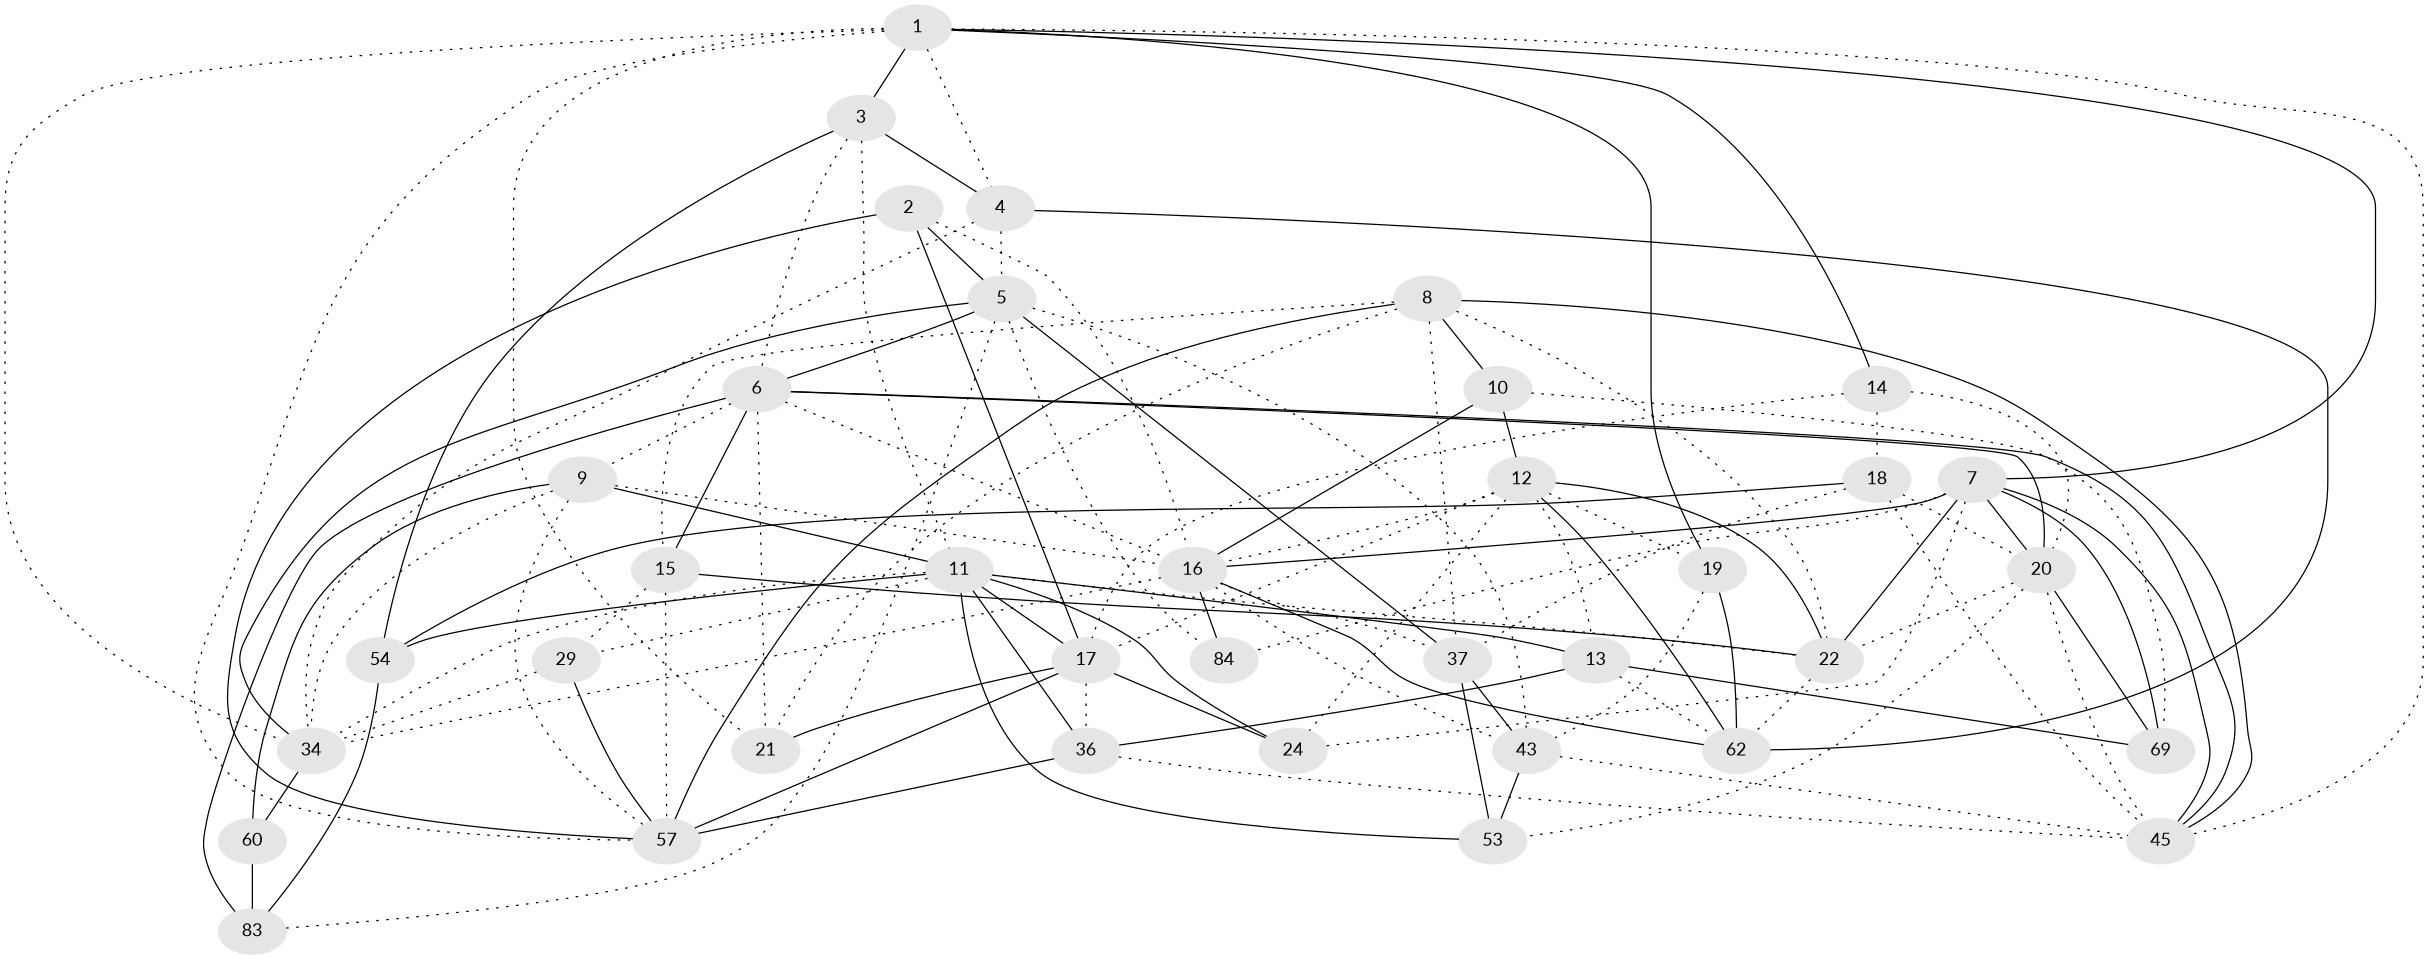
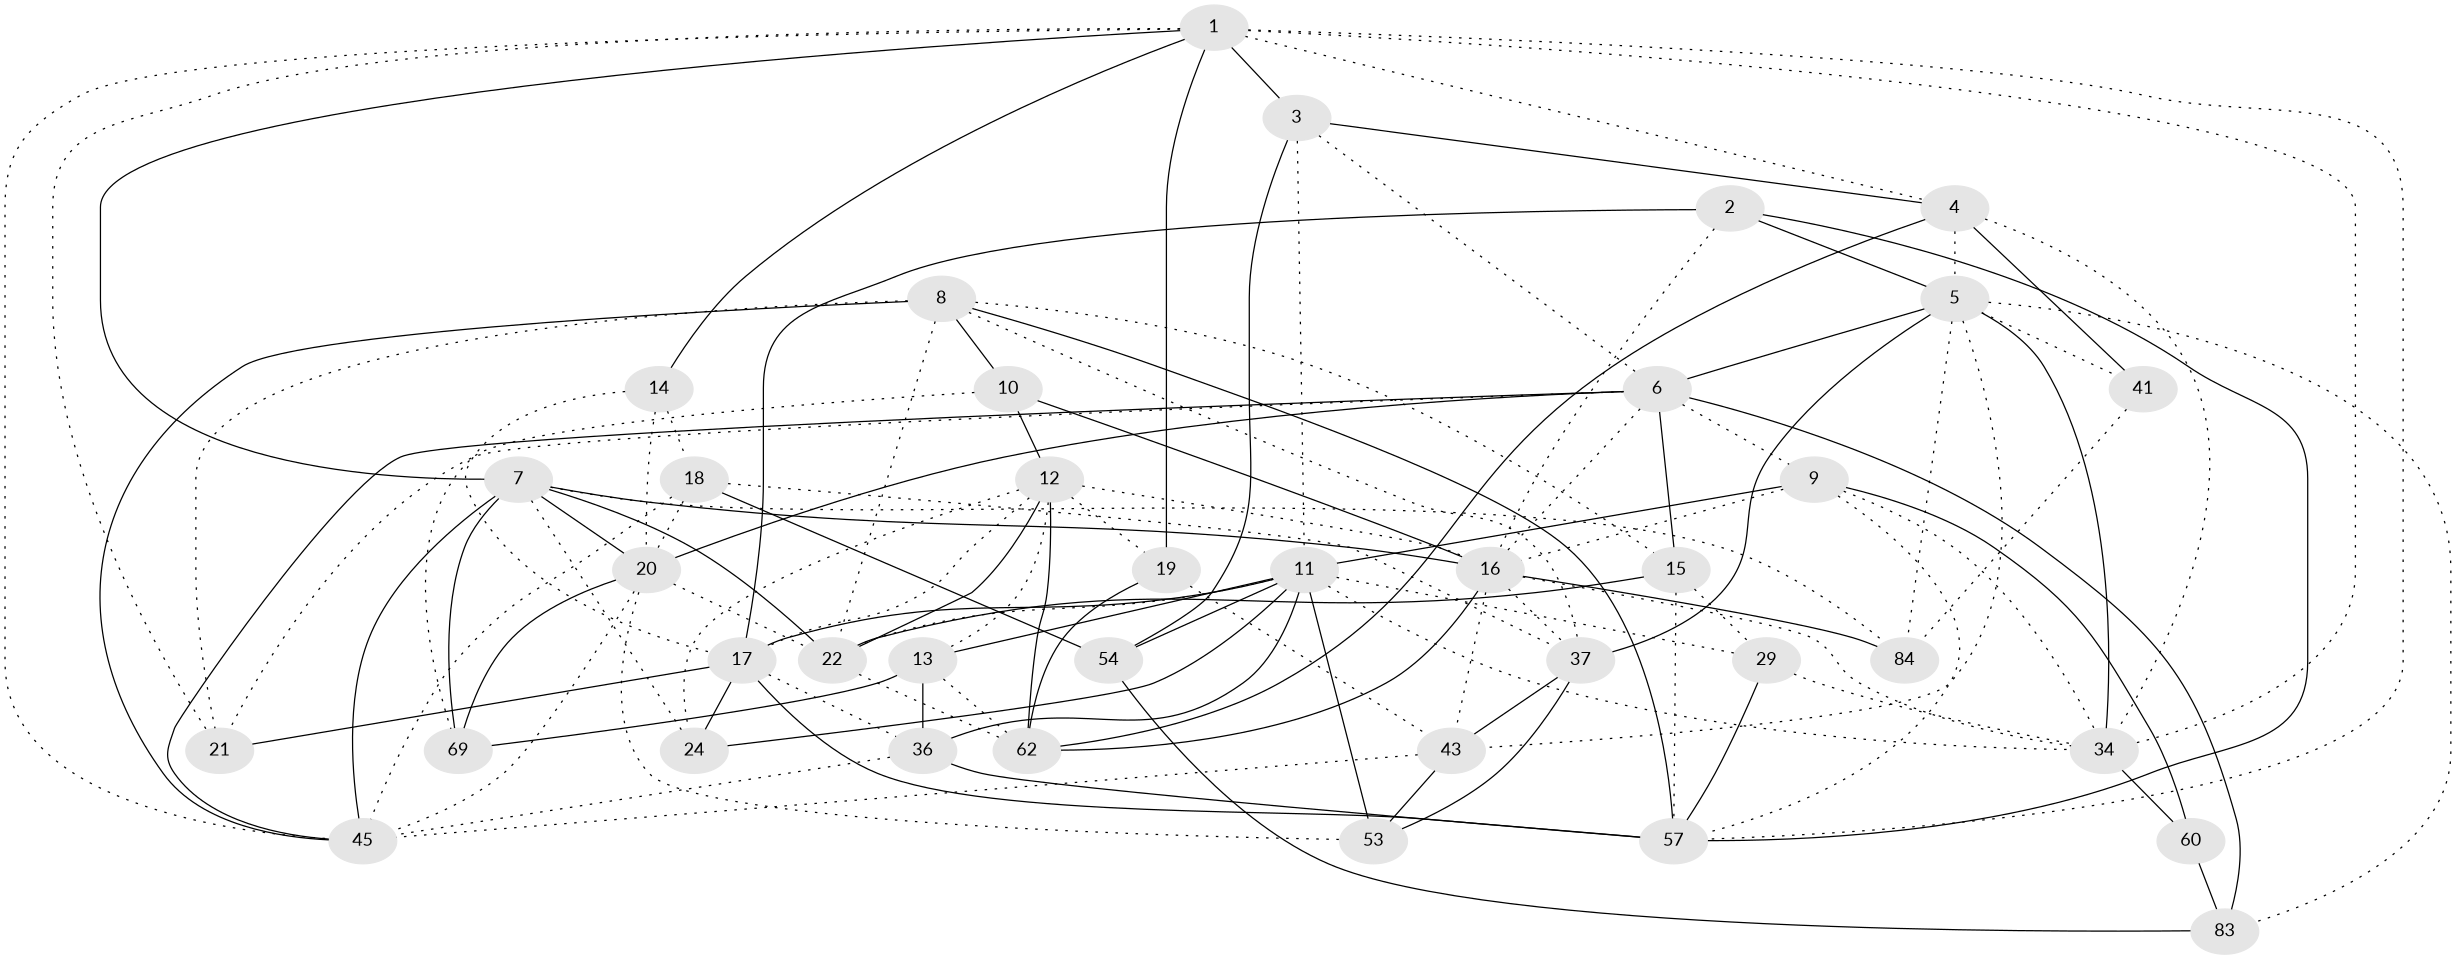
node "41": added
